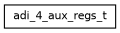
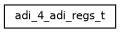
node "adi_4_aux_regs_t": label "adi_4_aux_regs_t" -> "adi_4_adi_regs_t"
